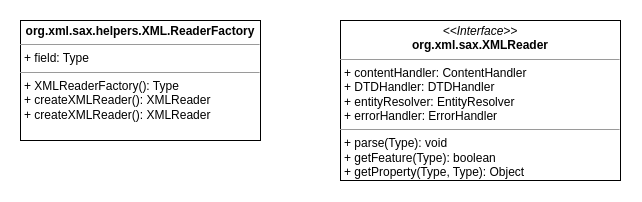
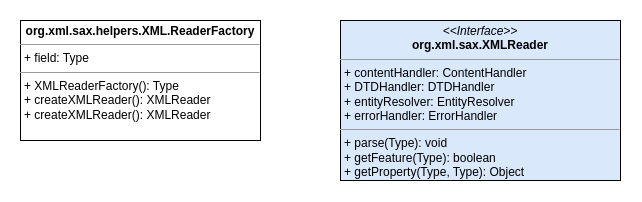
node "<<Interface>> org.xml.sax.XMLReader + contentHandler: ContentHandler + DTDHandler: DTDHandler + entityResolver: EntityResolver + errorHandler: ErrorHandler + parse(Type): void + getFeature(Type): boolean + getProperty(Type, Type): Object + setFeature(Type): void + setProperty(Type, Type): void": fillcolor #ffffff -> #dae8fc
